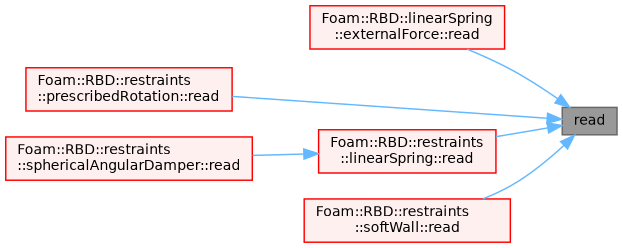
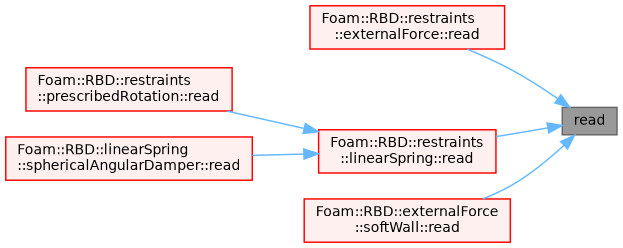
node "Foam::RBD::linearSpring ::externalForce::read": label "Foam::RBD::linearSpring ::externalForce::read" -> "Foam::RBD::restraints ::externalForce::read"
edge "Foam::RBD::restraints ::prescribedRotation::read" -> "read": now "Foam::RBD::restraints ::prescribedRotation::read" -> "Foam::RBD::restraints ::linearSpring::read"
node "Foam::RBD::restraints ::sphericalAngularDamper::read": label "Foam::RBD::restraints ::sphericalAngularDamper::read" -> "Foam::RBD::linearSpring ::sphericalAngularDamper::read"
node "Foam::RBD::restraints ::softWall::read": label "Foam::RBD::restraints ::softWall::read" -> "Foam::RBD::externalForce ::softWall::read"
